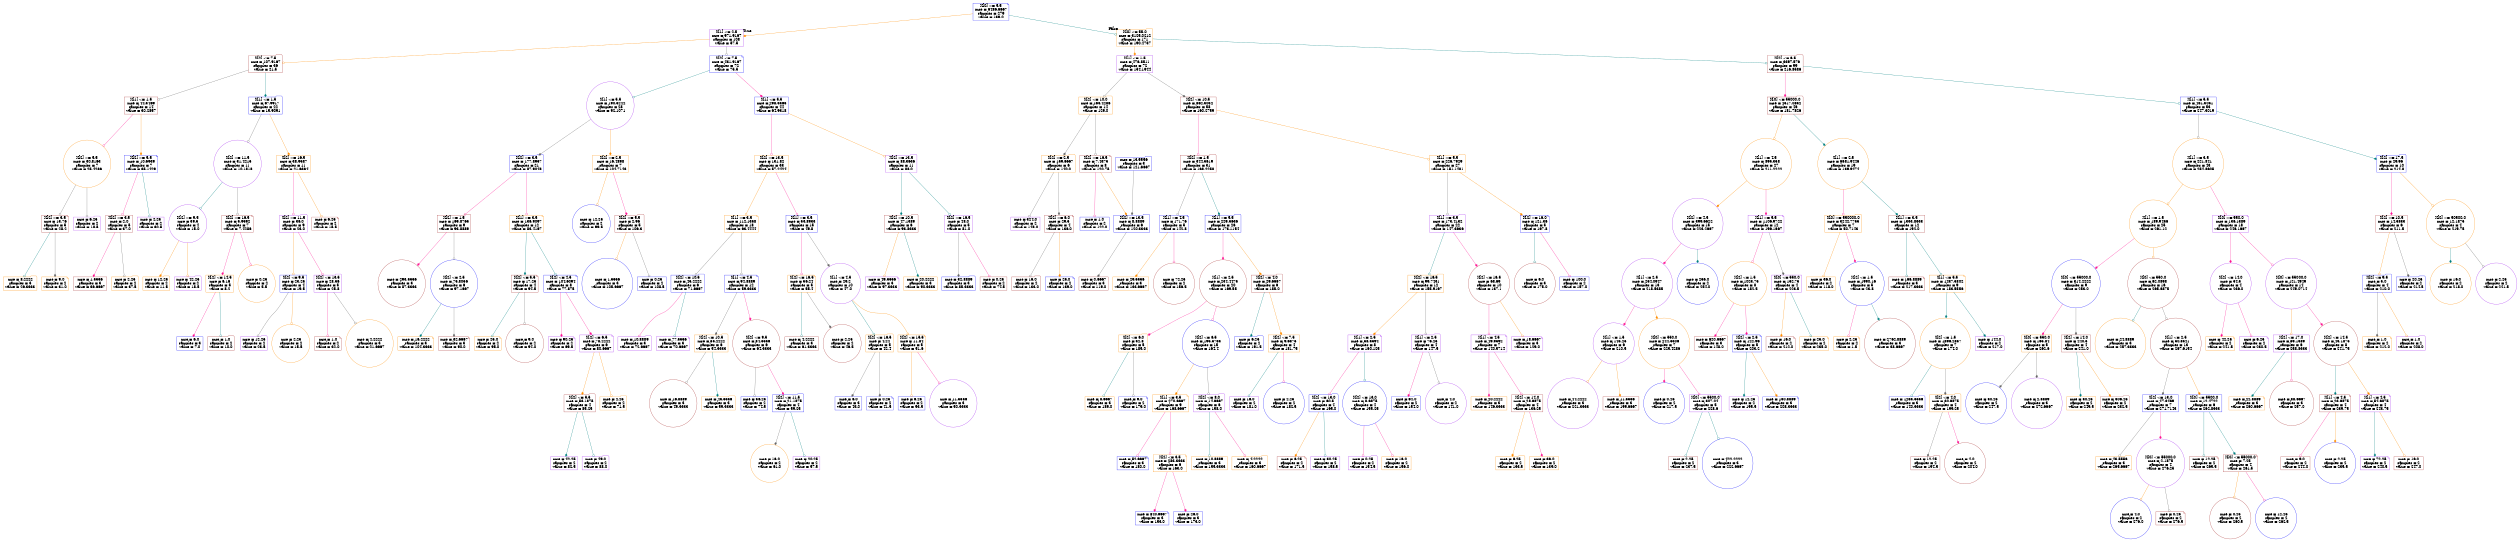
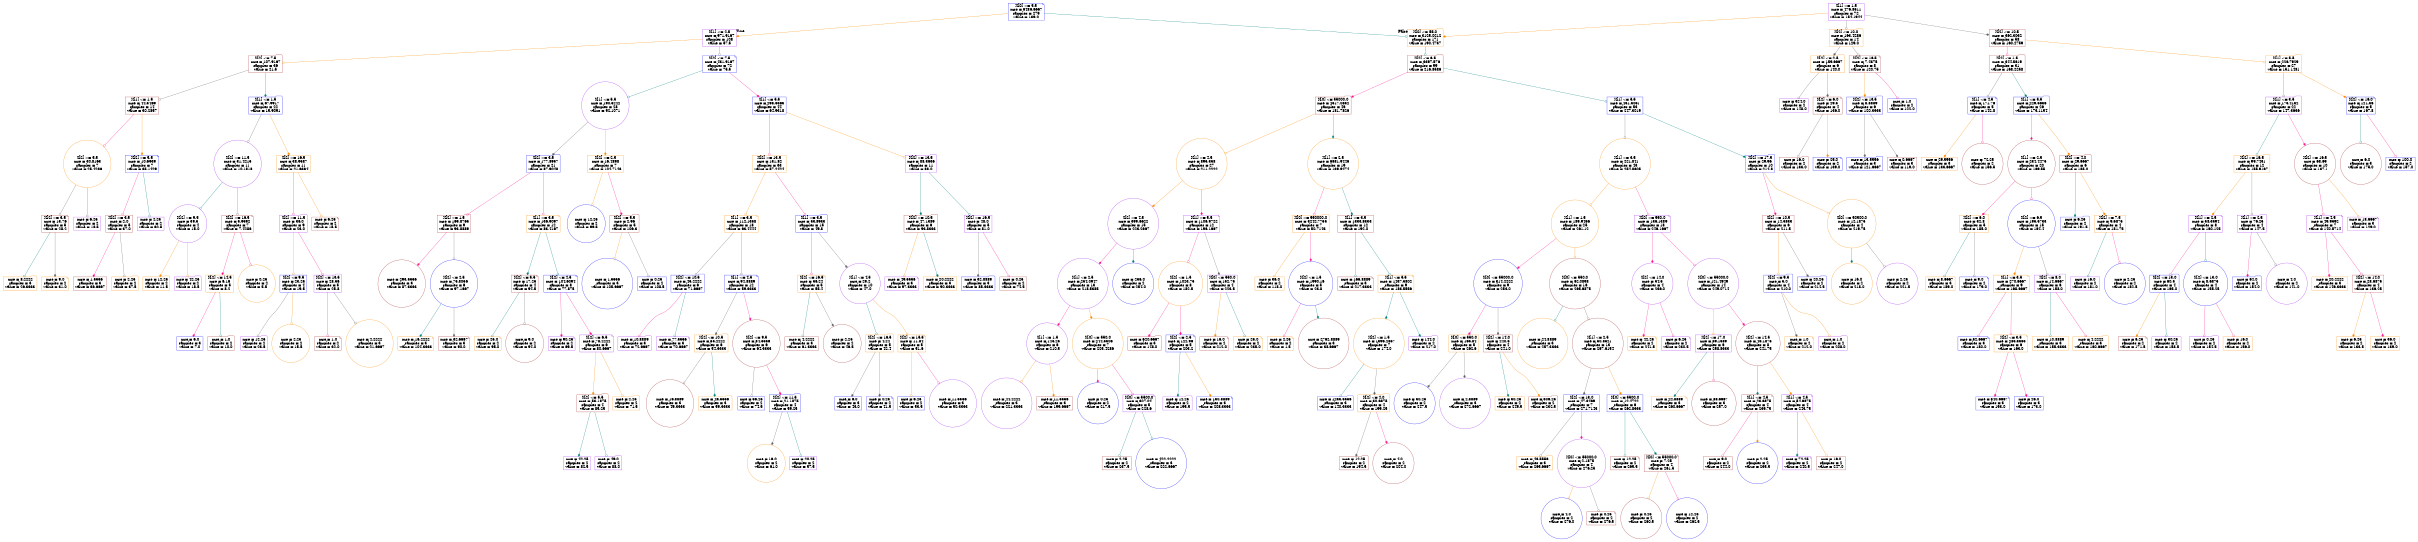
edge "X[0] <= 55.0 mse = 3125.0212 samples = 171 value = 190.4737" -> "X[1] <= 1.5 mse = 476.8511 samples = 72 value = 154.1944": reversed
edge "mse = 13.5556 samples = 3 value = 121.6667" -> "X[2] <= 13.5 mse = 8.8889 samples = 6 value = 120.3333": reversed
